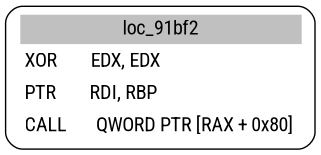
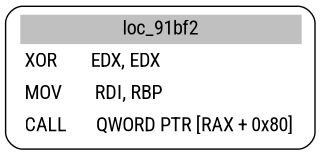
node "loc_91bf2": text "PTR        RDI, RBP" -> "MOV        RDI, RBP"
